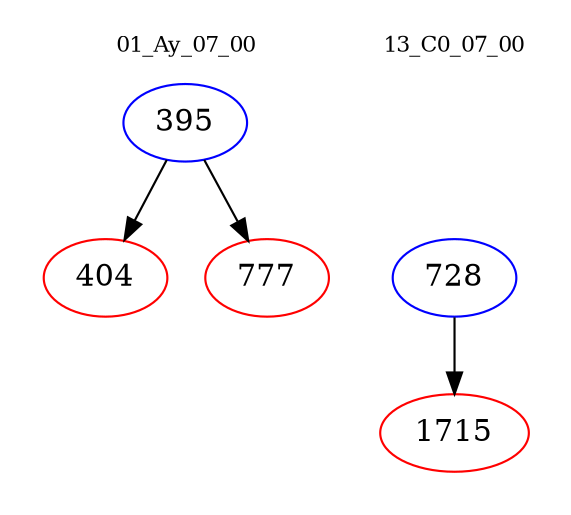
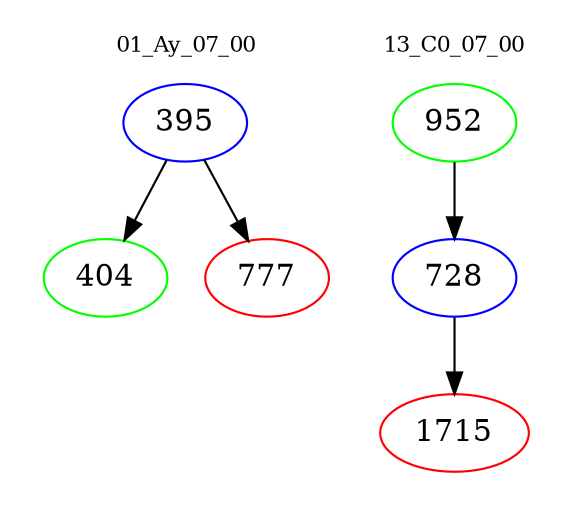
node "952": added
node "404": color red -> green
